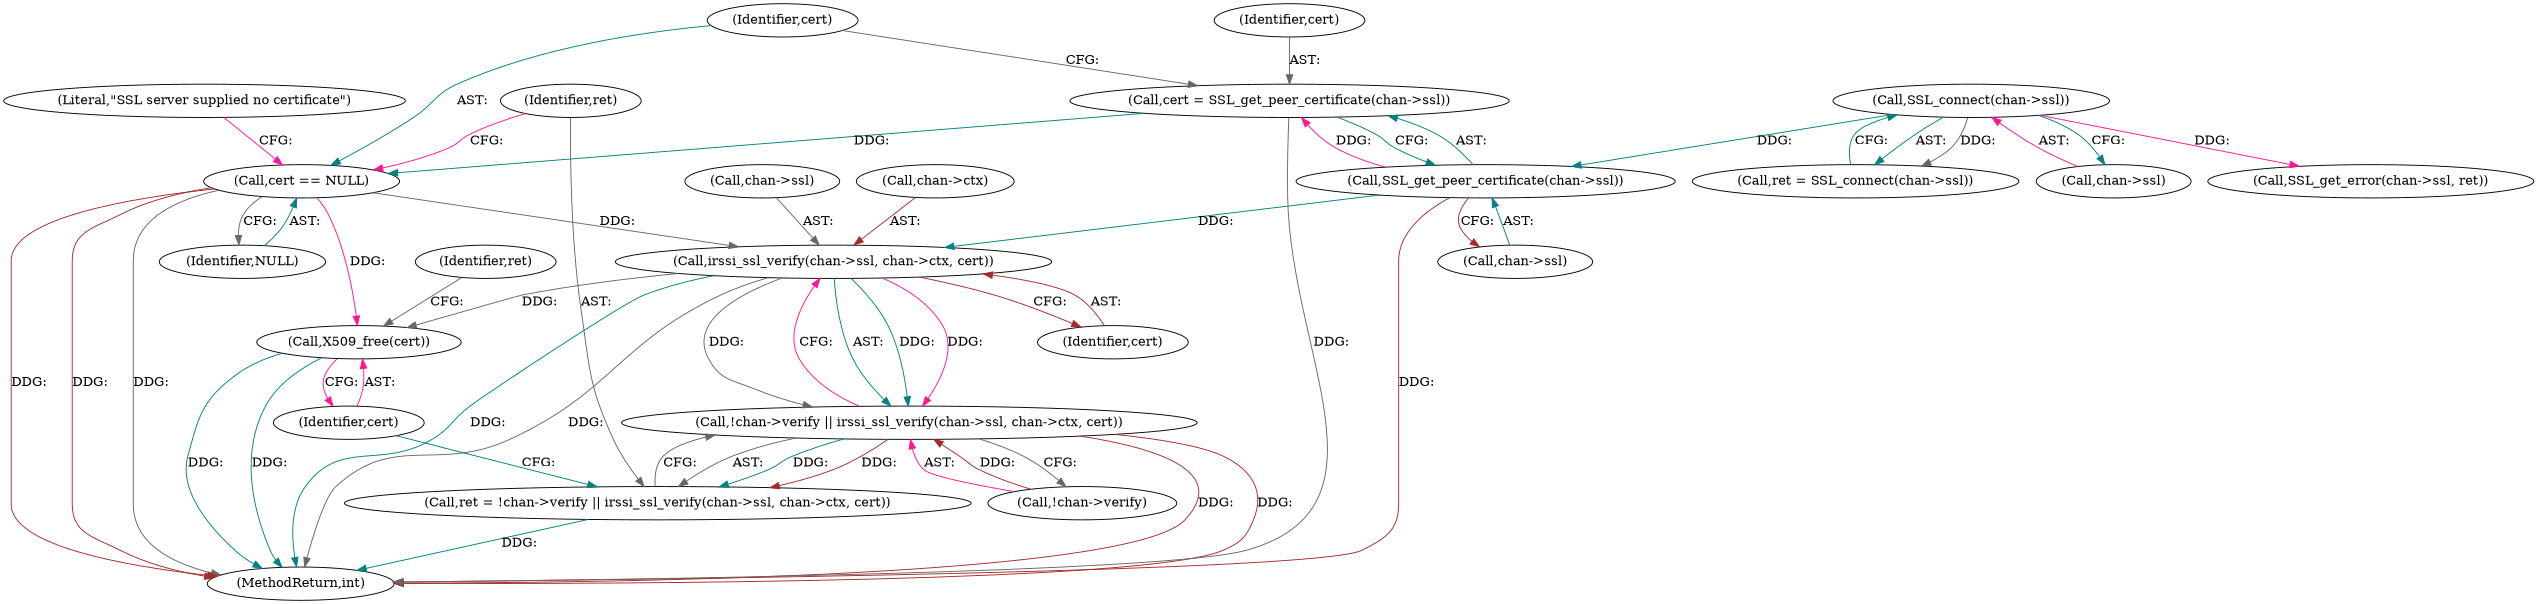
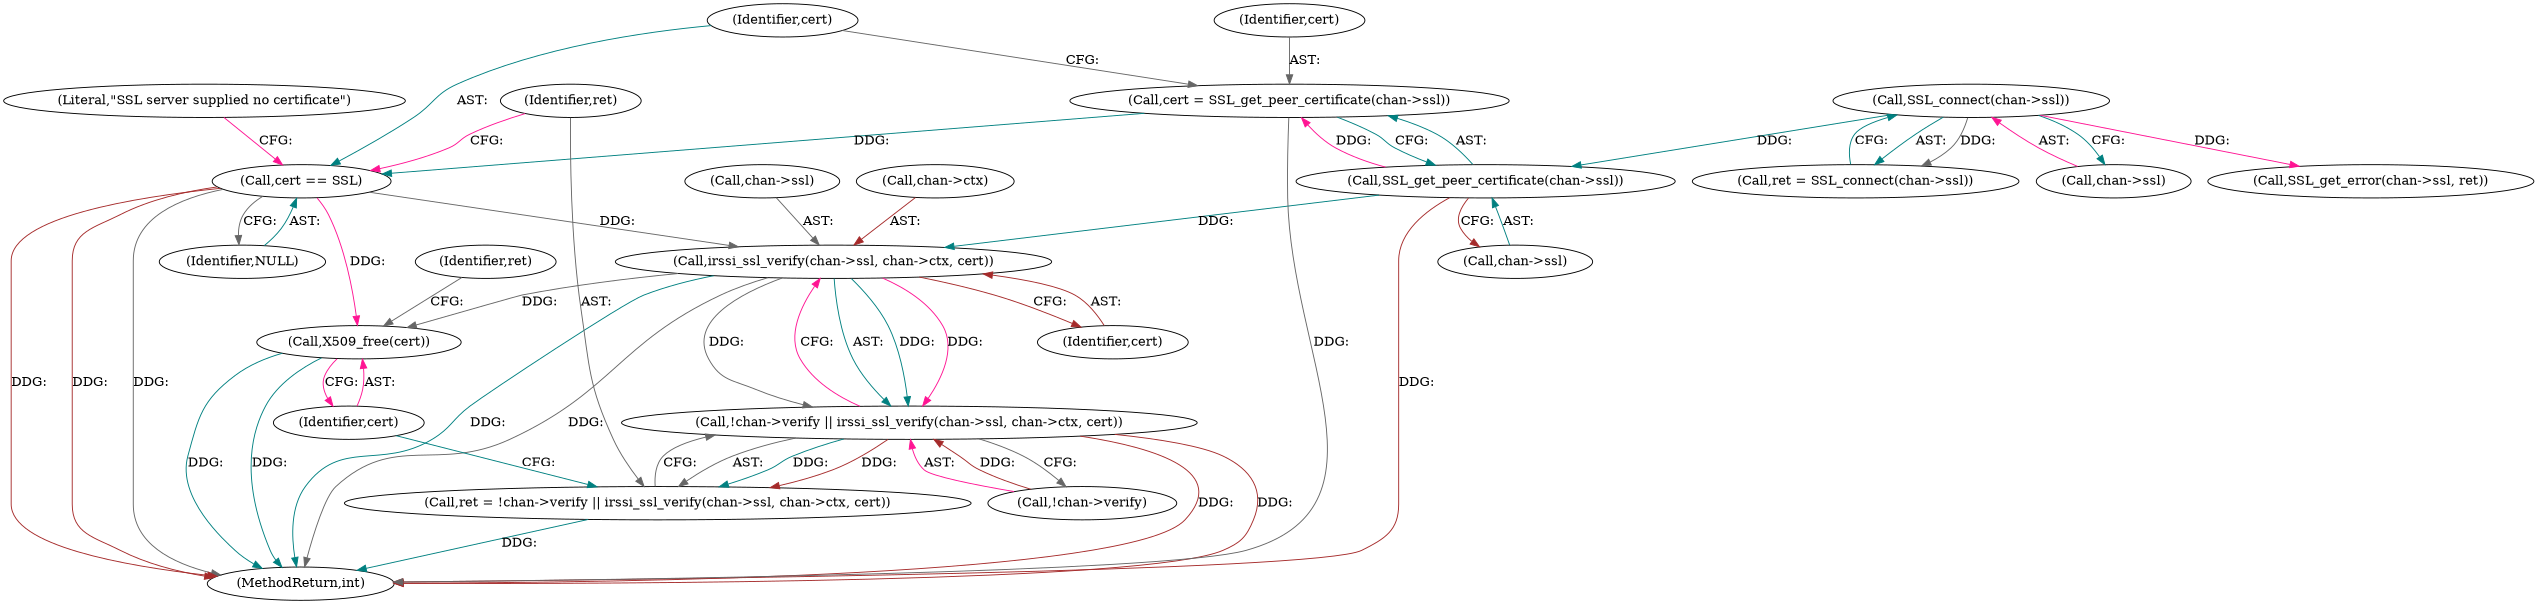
node "(Call,cert == NULL)": label "(Call,cert == NULL)" -> "(Call,cert == SSL)"
